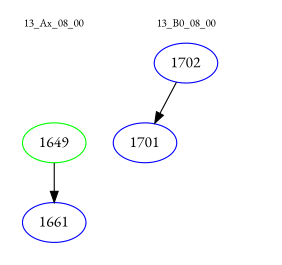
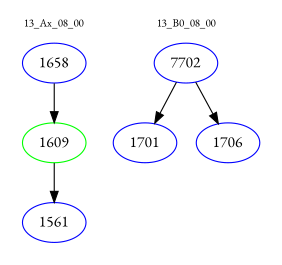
node "1658": added
node "1702": label "1702" -> "7702"
node "1649": label "1649" -> "1609"
node "1706": added
node "1661": label "1661" -> "1561"
